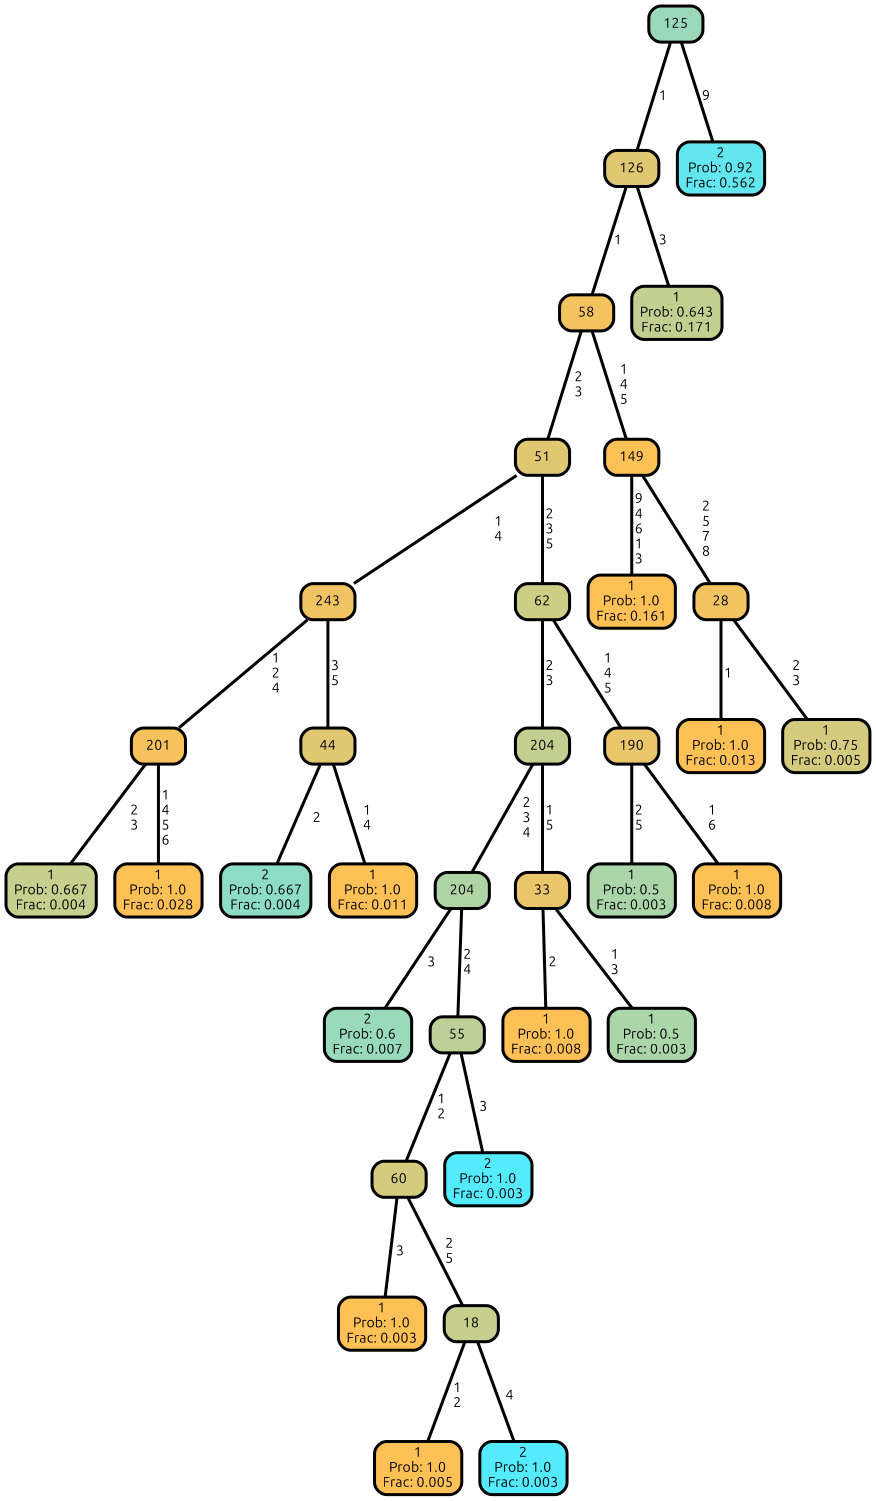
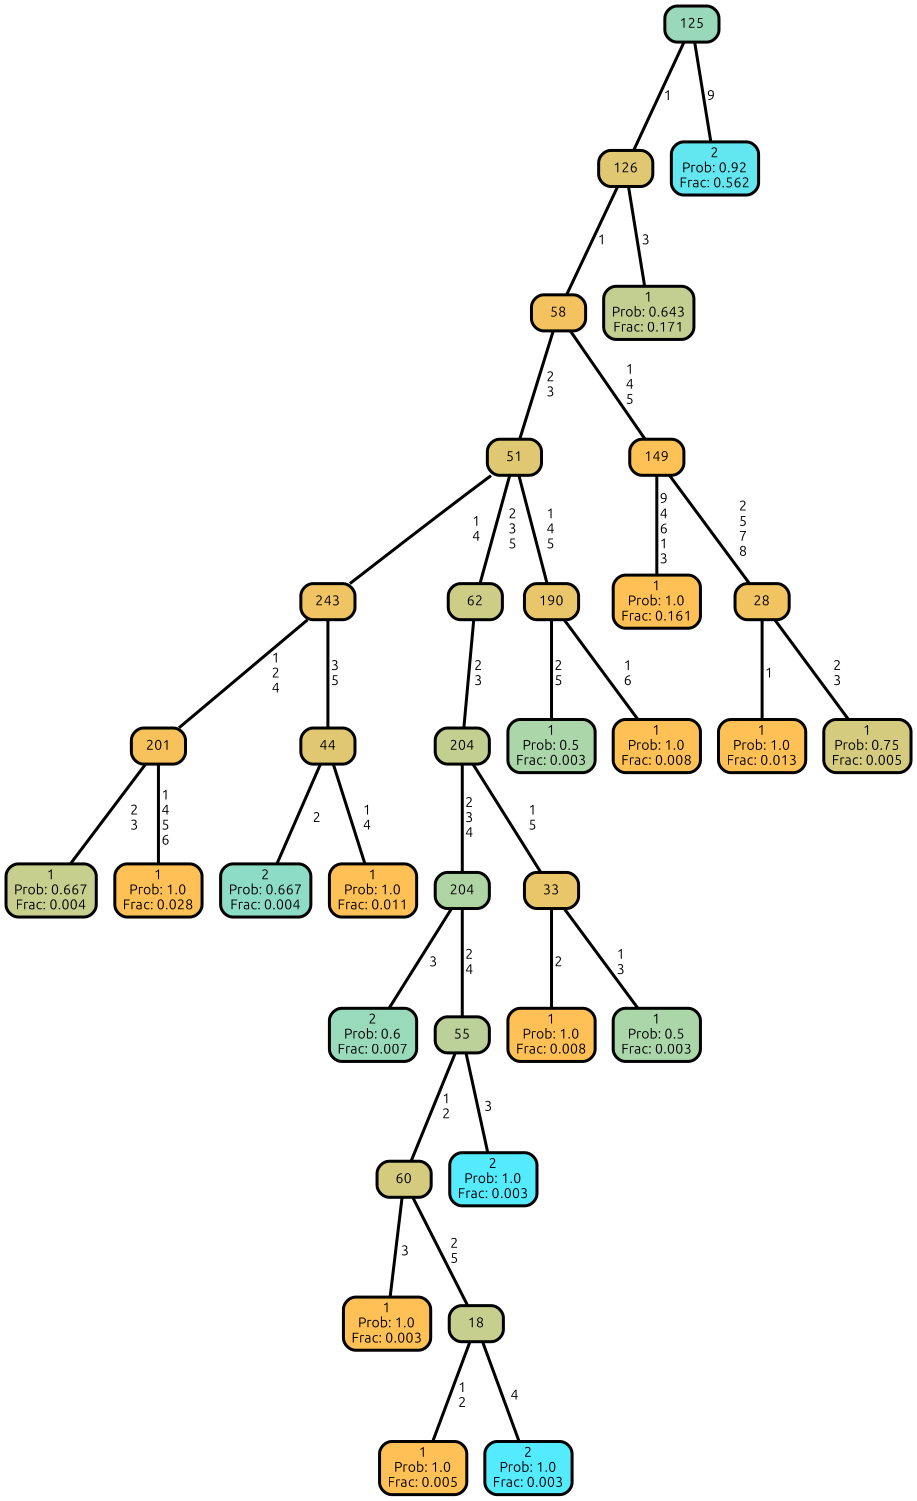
edge "62" -- "190": now "51" -- "190"
